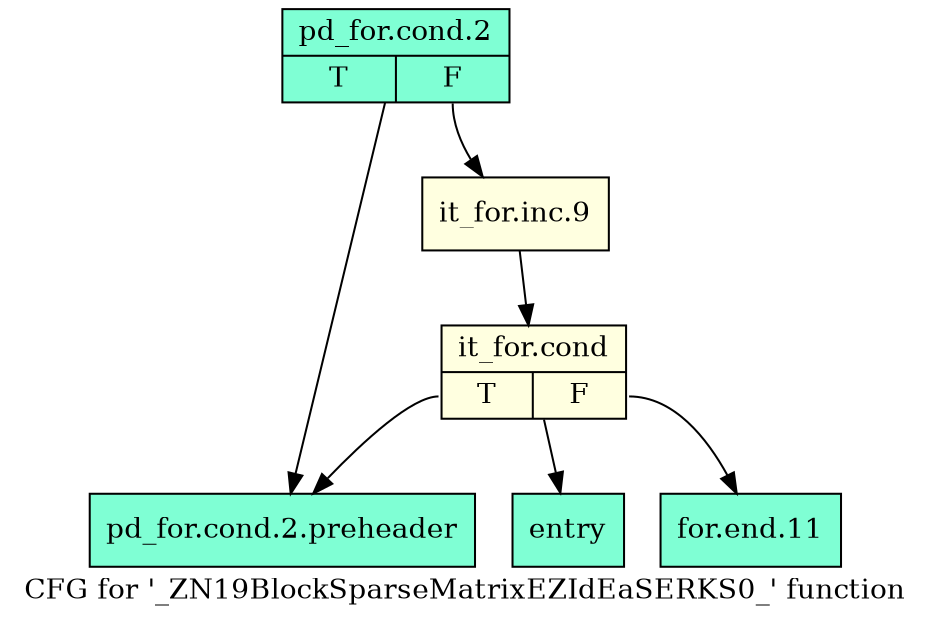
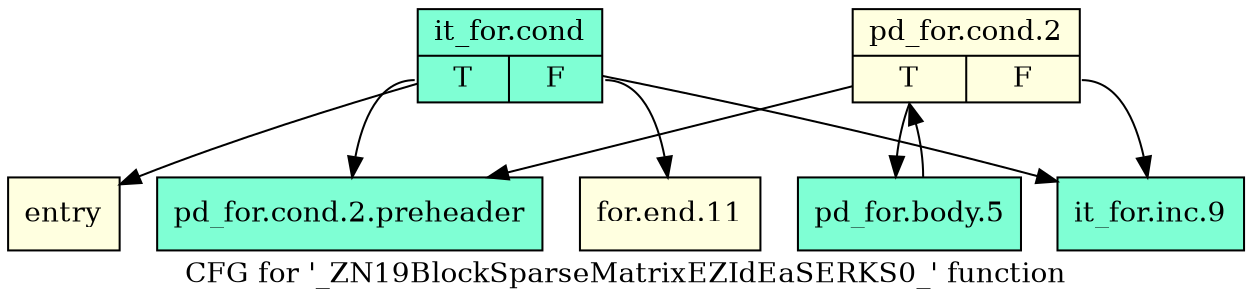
node "pd_for.cond.2": fillcolor aquamarine -> lightyellow
node "it_for.inc.9": fillcolor lightyellow -> aquamarine
node "pd_for.body.5": added
edge "it_for.inc.9" -> "it_for.cond": reversed
node "it_for.cond": fillcolor lightyellow -> aquamarine
node "entry": fillcolor aquamarine -> lightyellow
node "for.end.11": fillcolor aquamarine -> lightyellow
